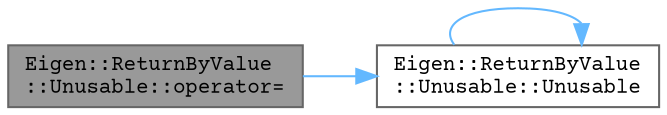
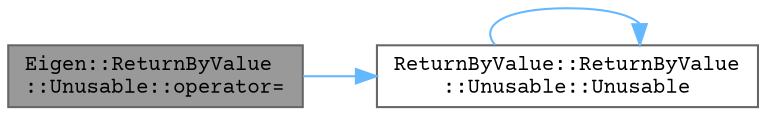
node "Eigen::ReturnByValue ::Unusable::Unusable": label "Eigen::ReturnByValue ::Unusable::Unusable" -> "ReturnByValue::ReturnByValue ::Unusable::Unusable"
